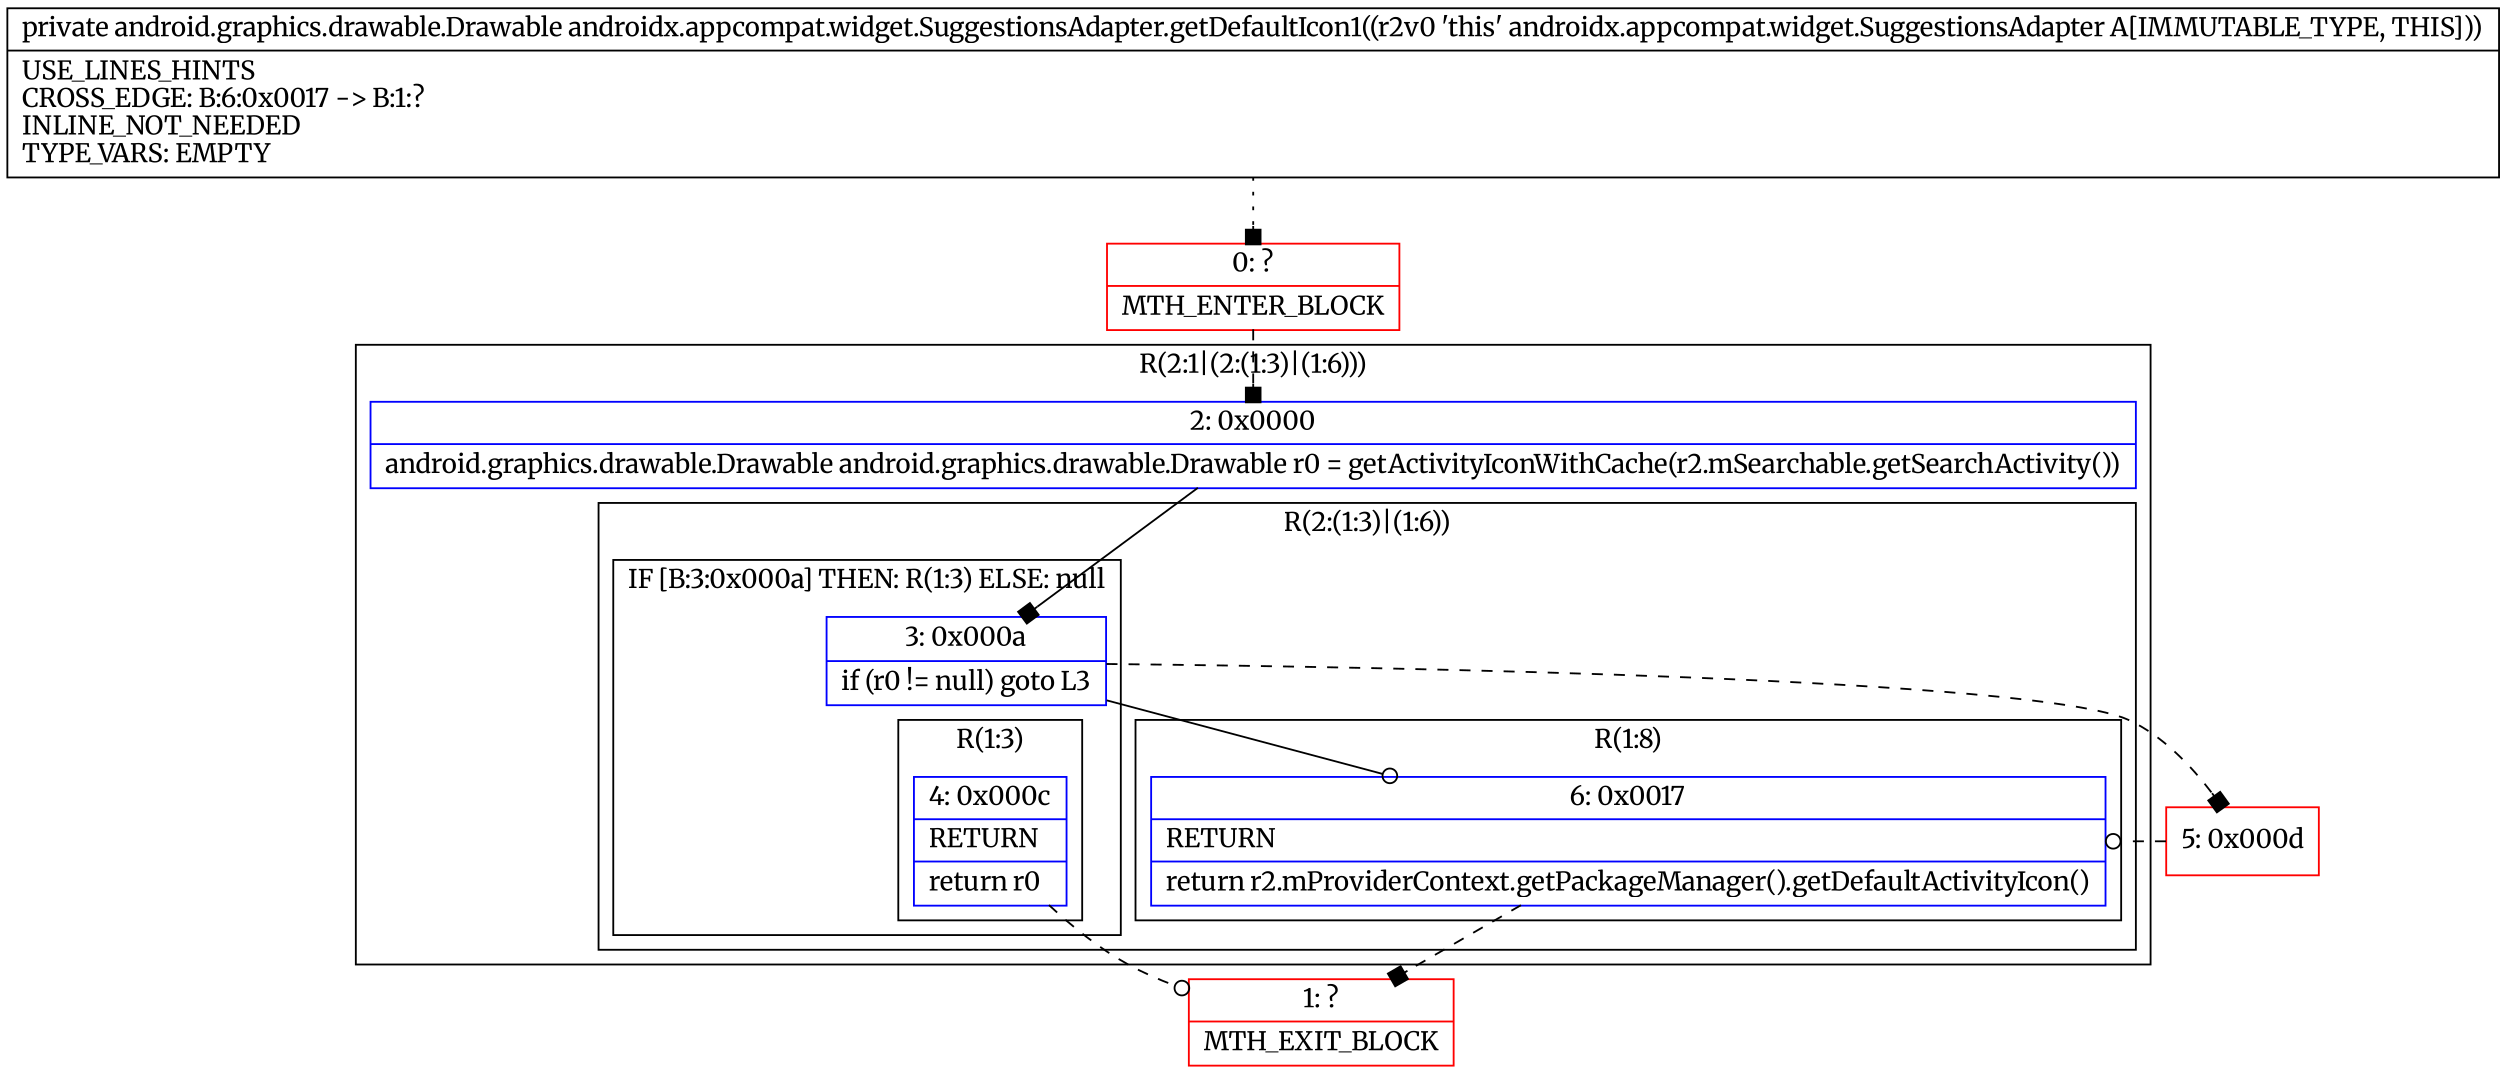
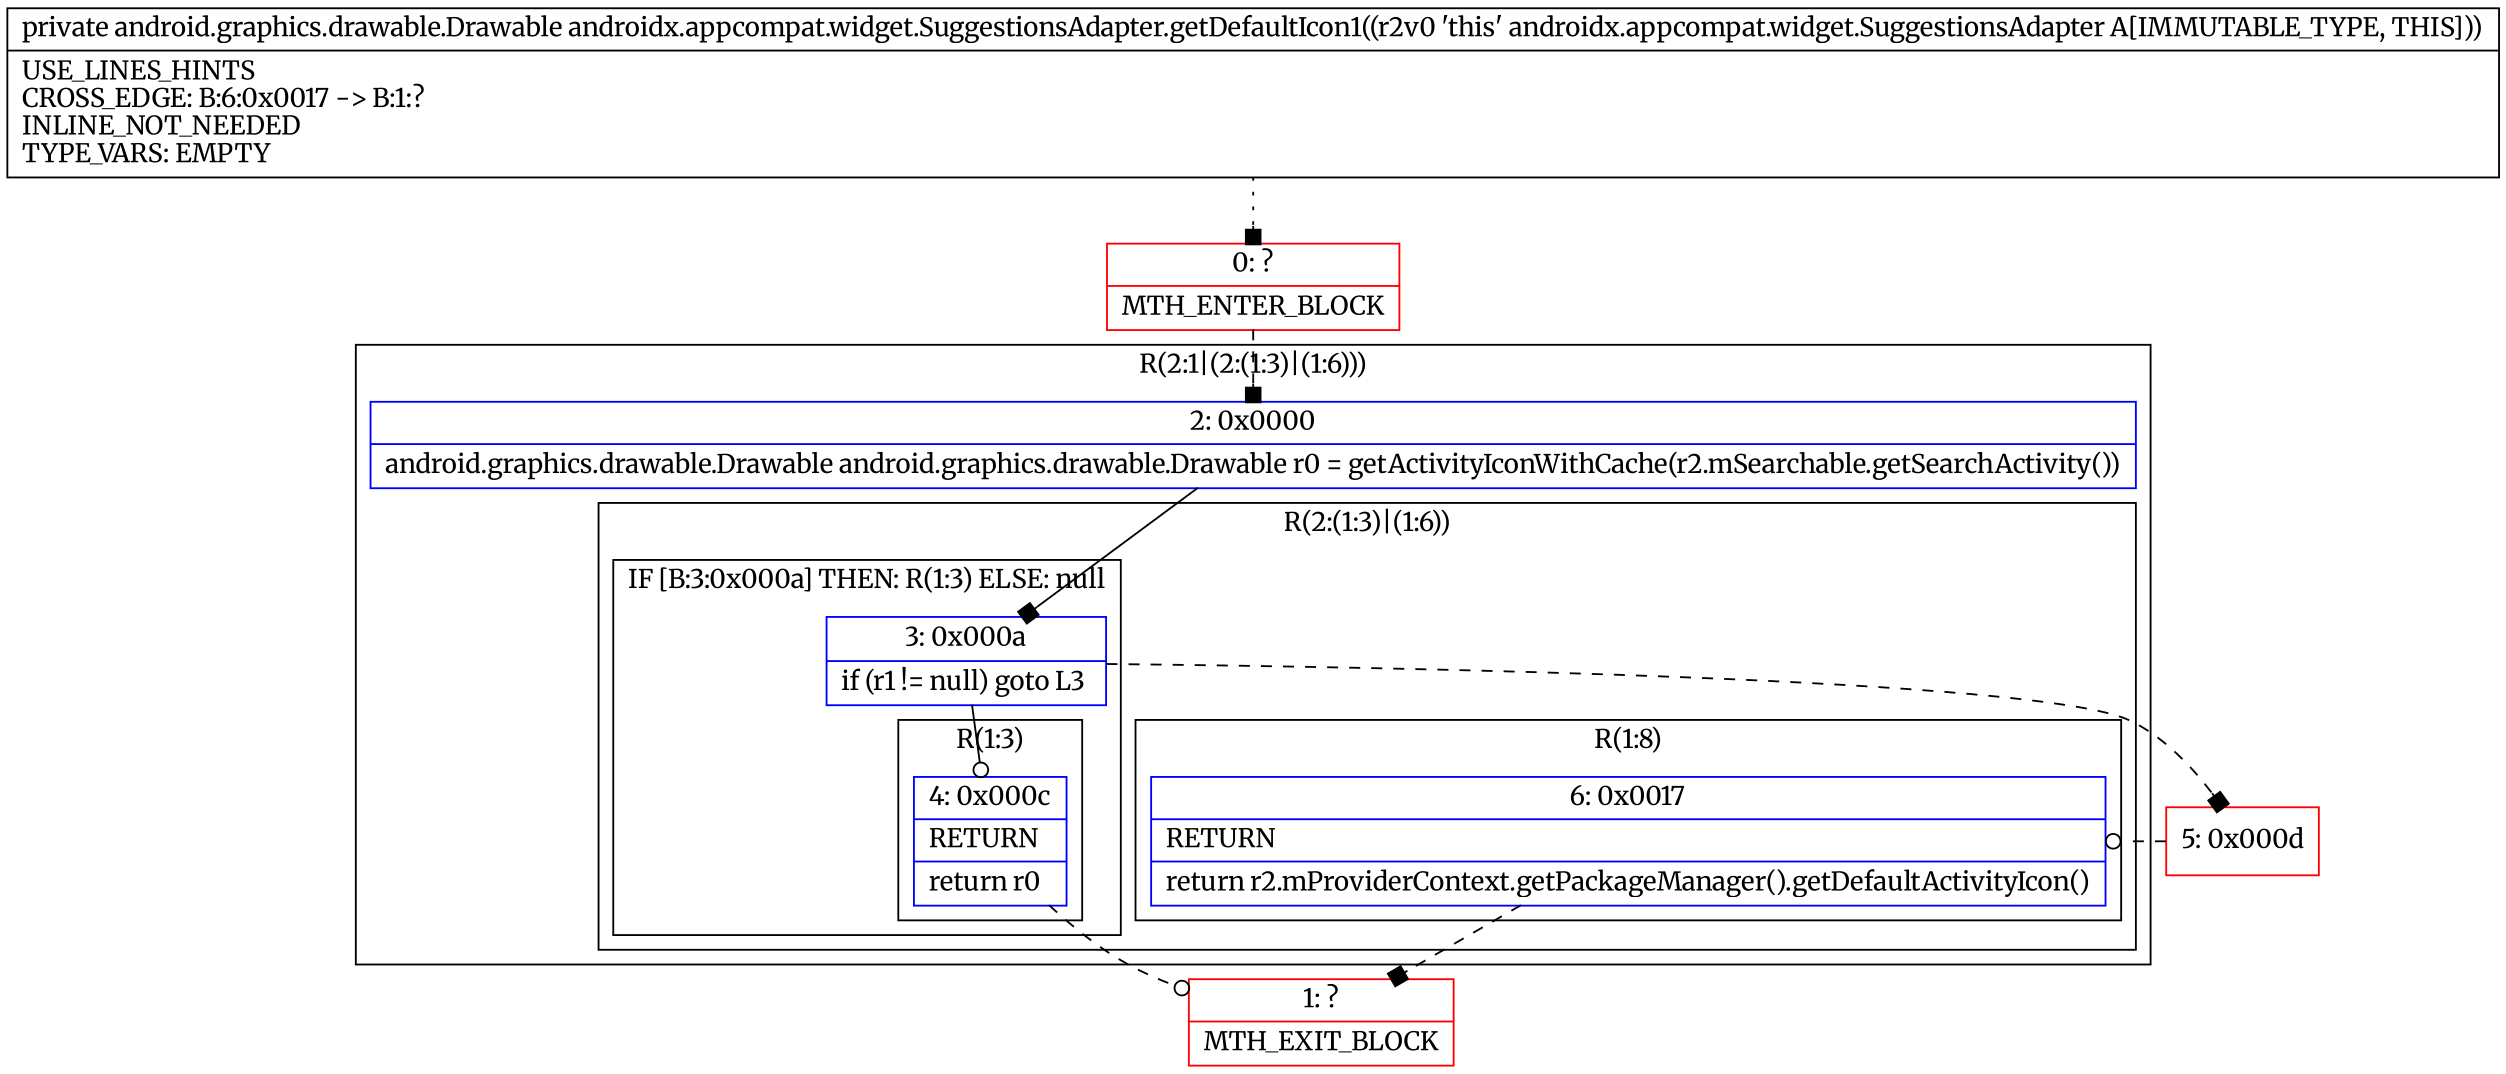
node "3: 0x000a": text "if (r0 != null) goto L3" -> "if (r1 != null) goto L3"
edge "3: 0x000a" -> "6: 0x0017": now "3: 0x000a" -> "4: 0x000c"
